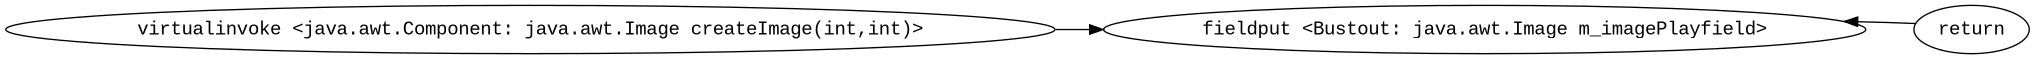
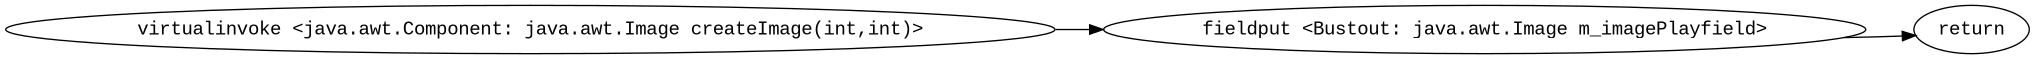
edge "return" -> "fieldput <Bustout: java.awt.Image m_imagePlayfield>": reversed
